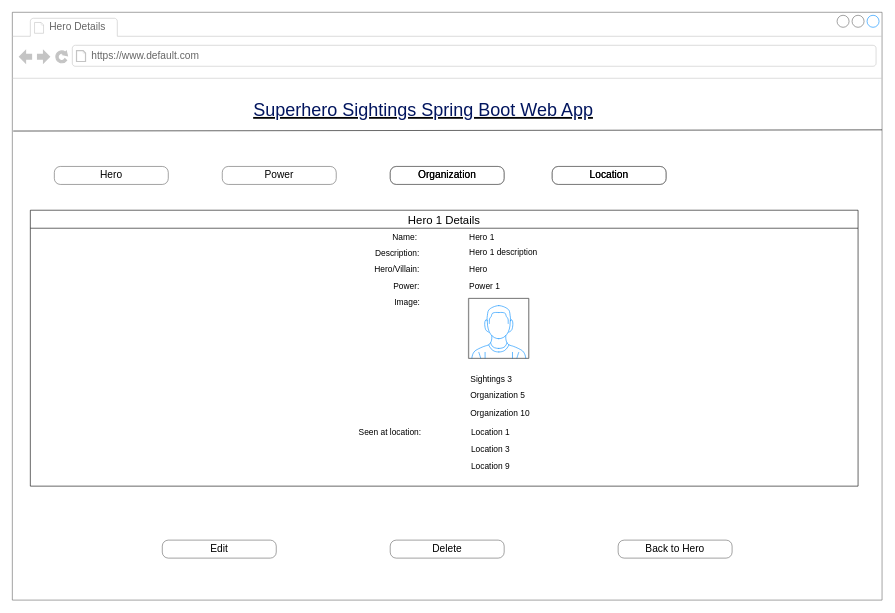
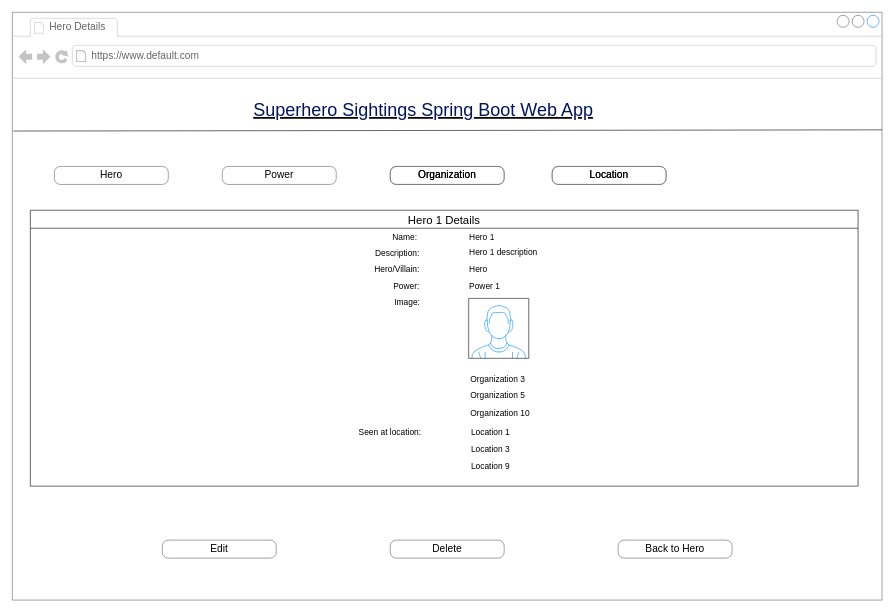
node "Sightings 3": label "Sightings 3" -> "Organization 3"
